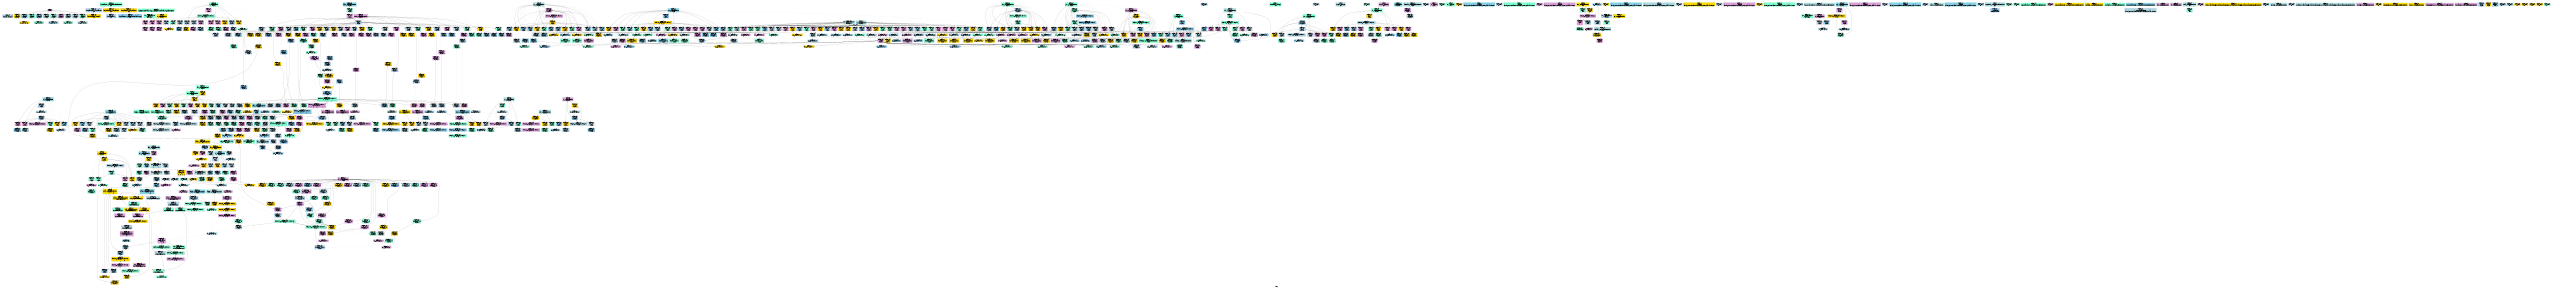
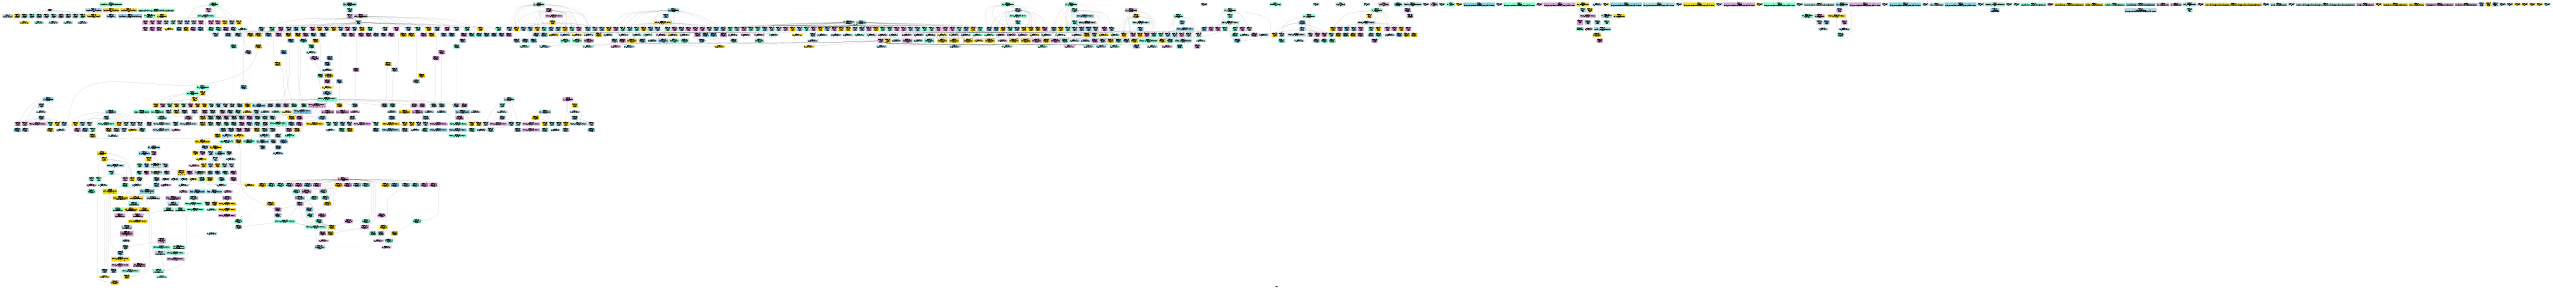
node "NodeID: 238": removed
